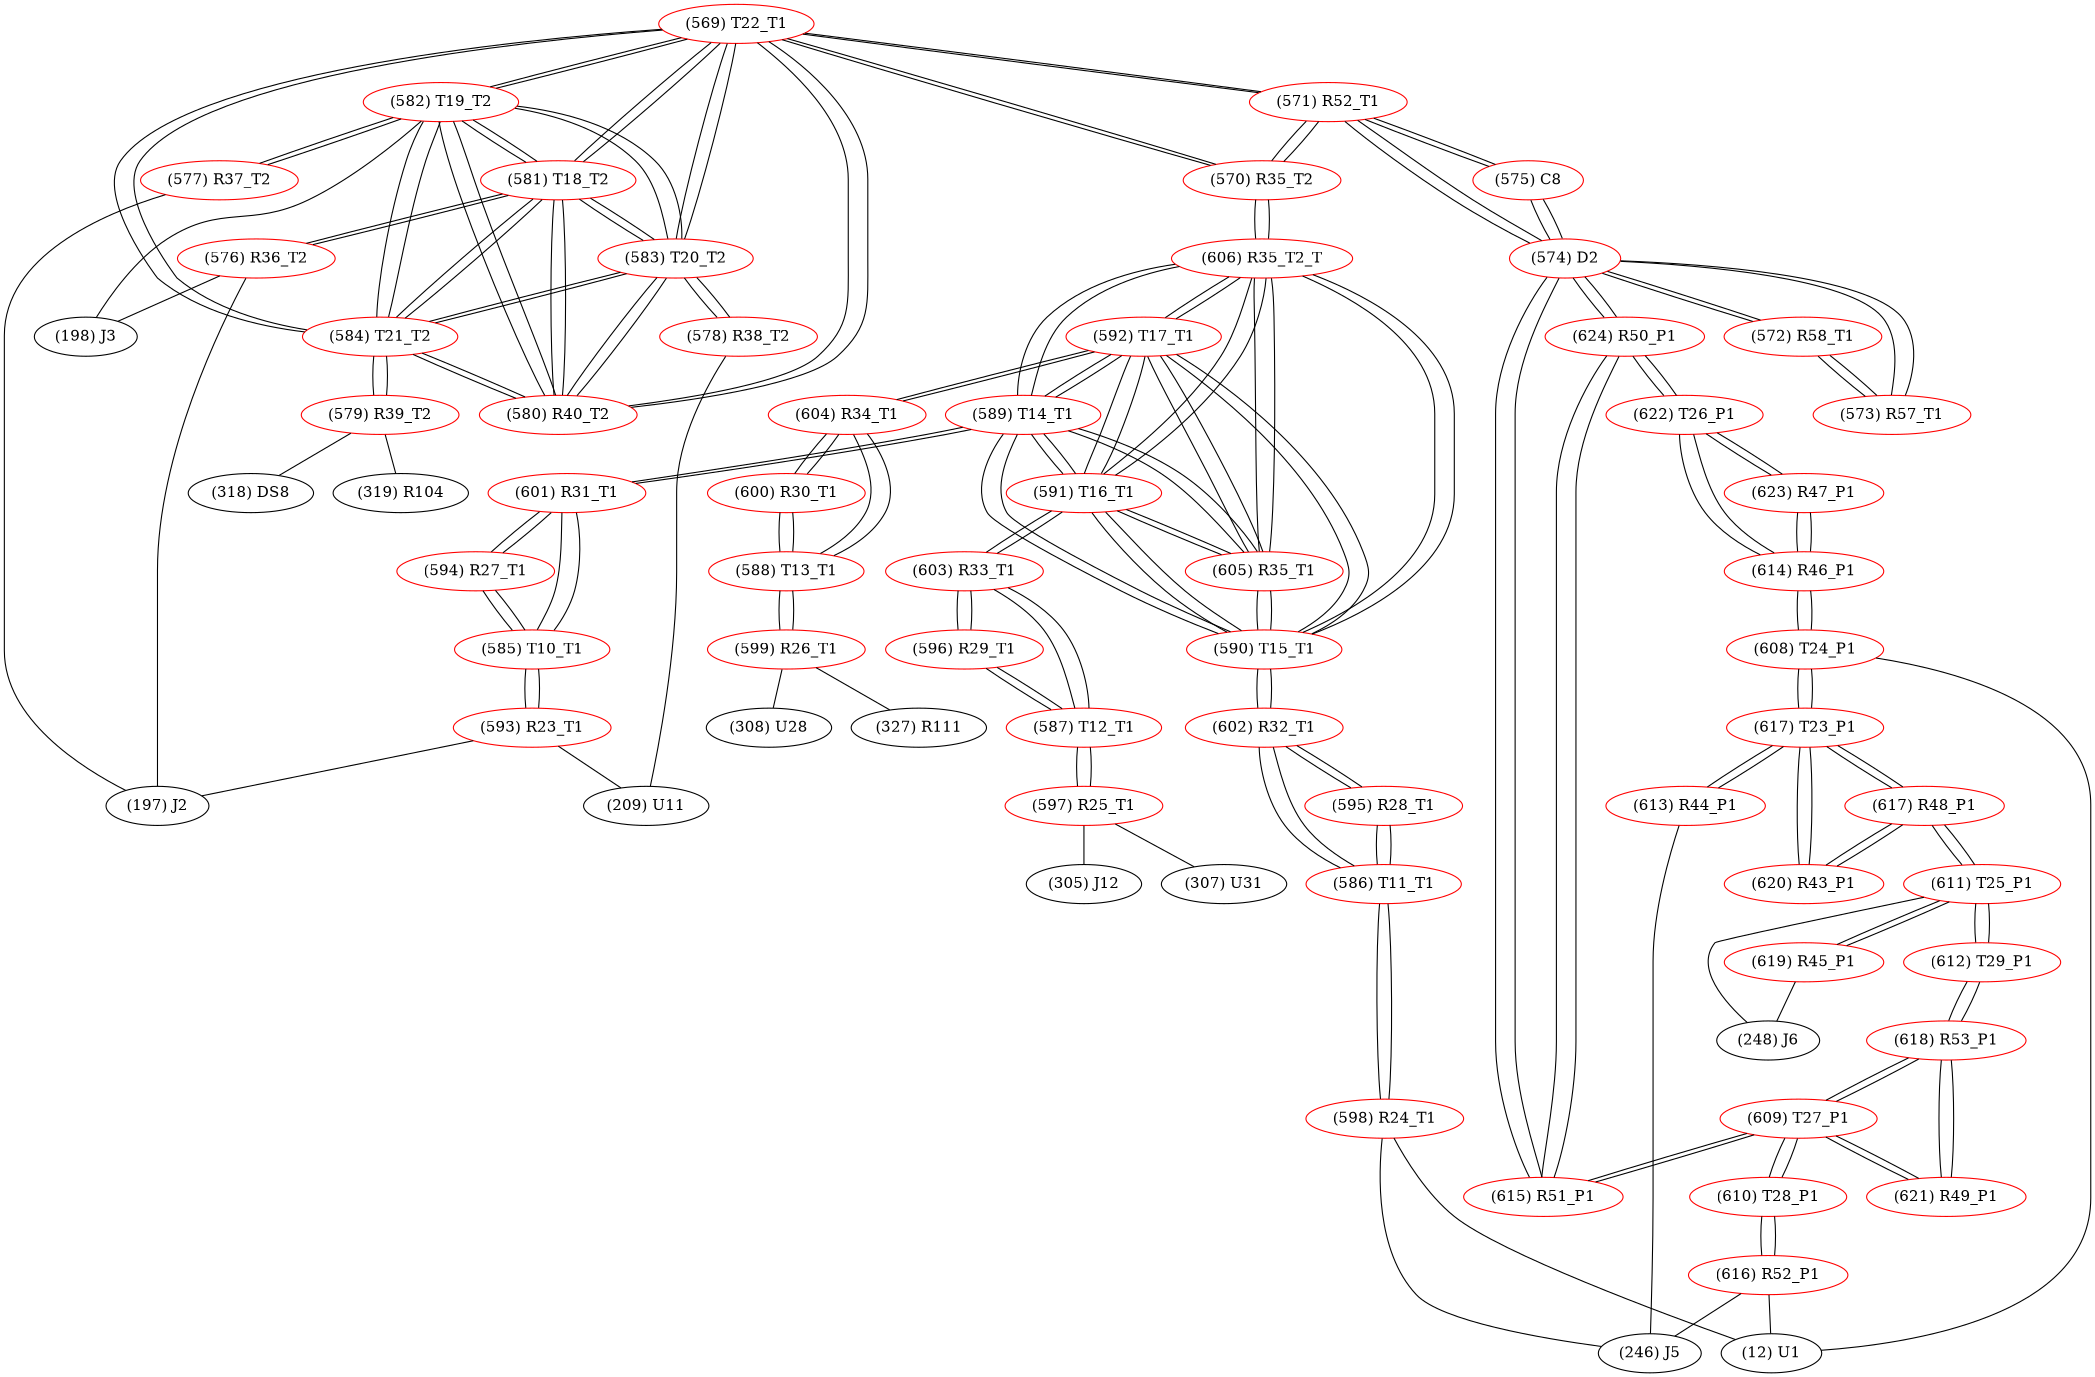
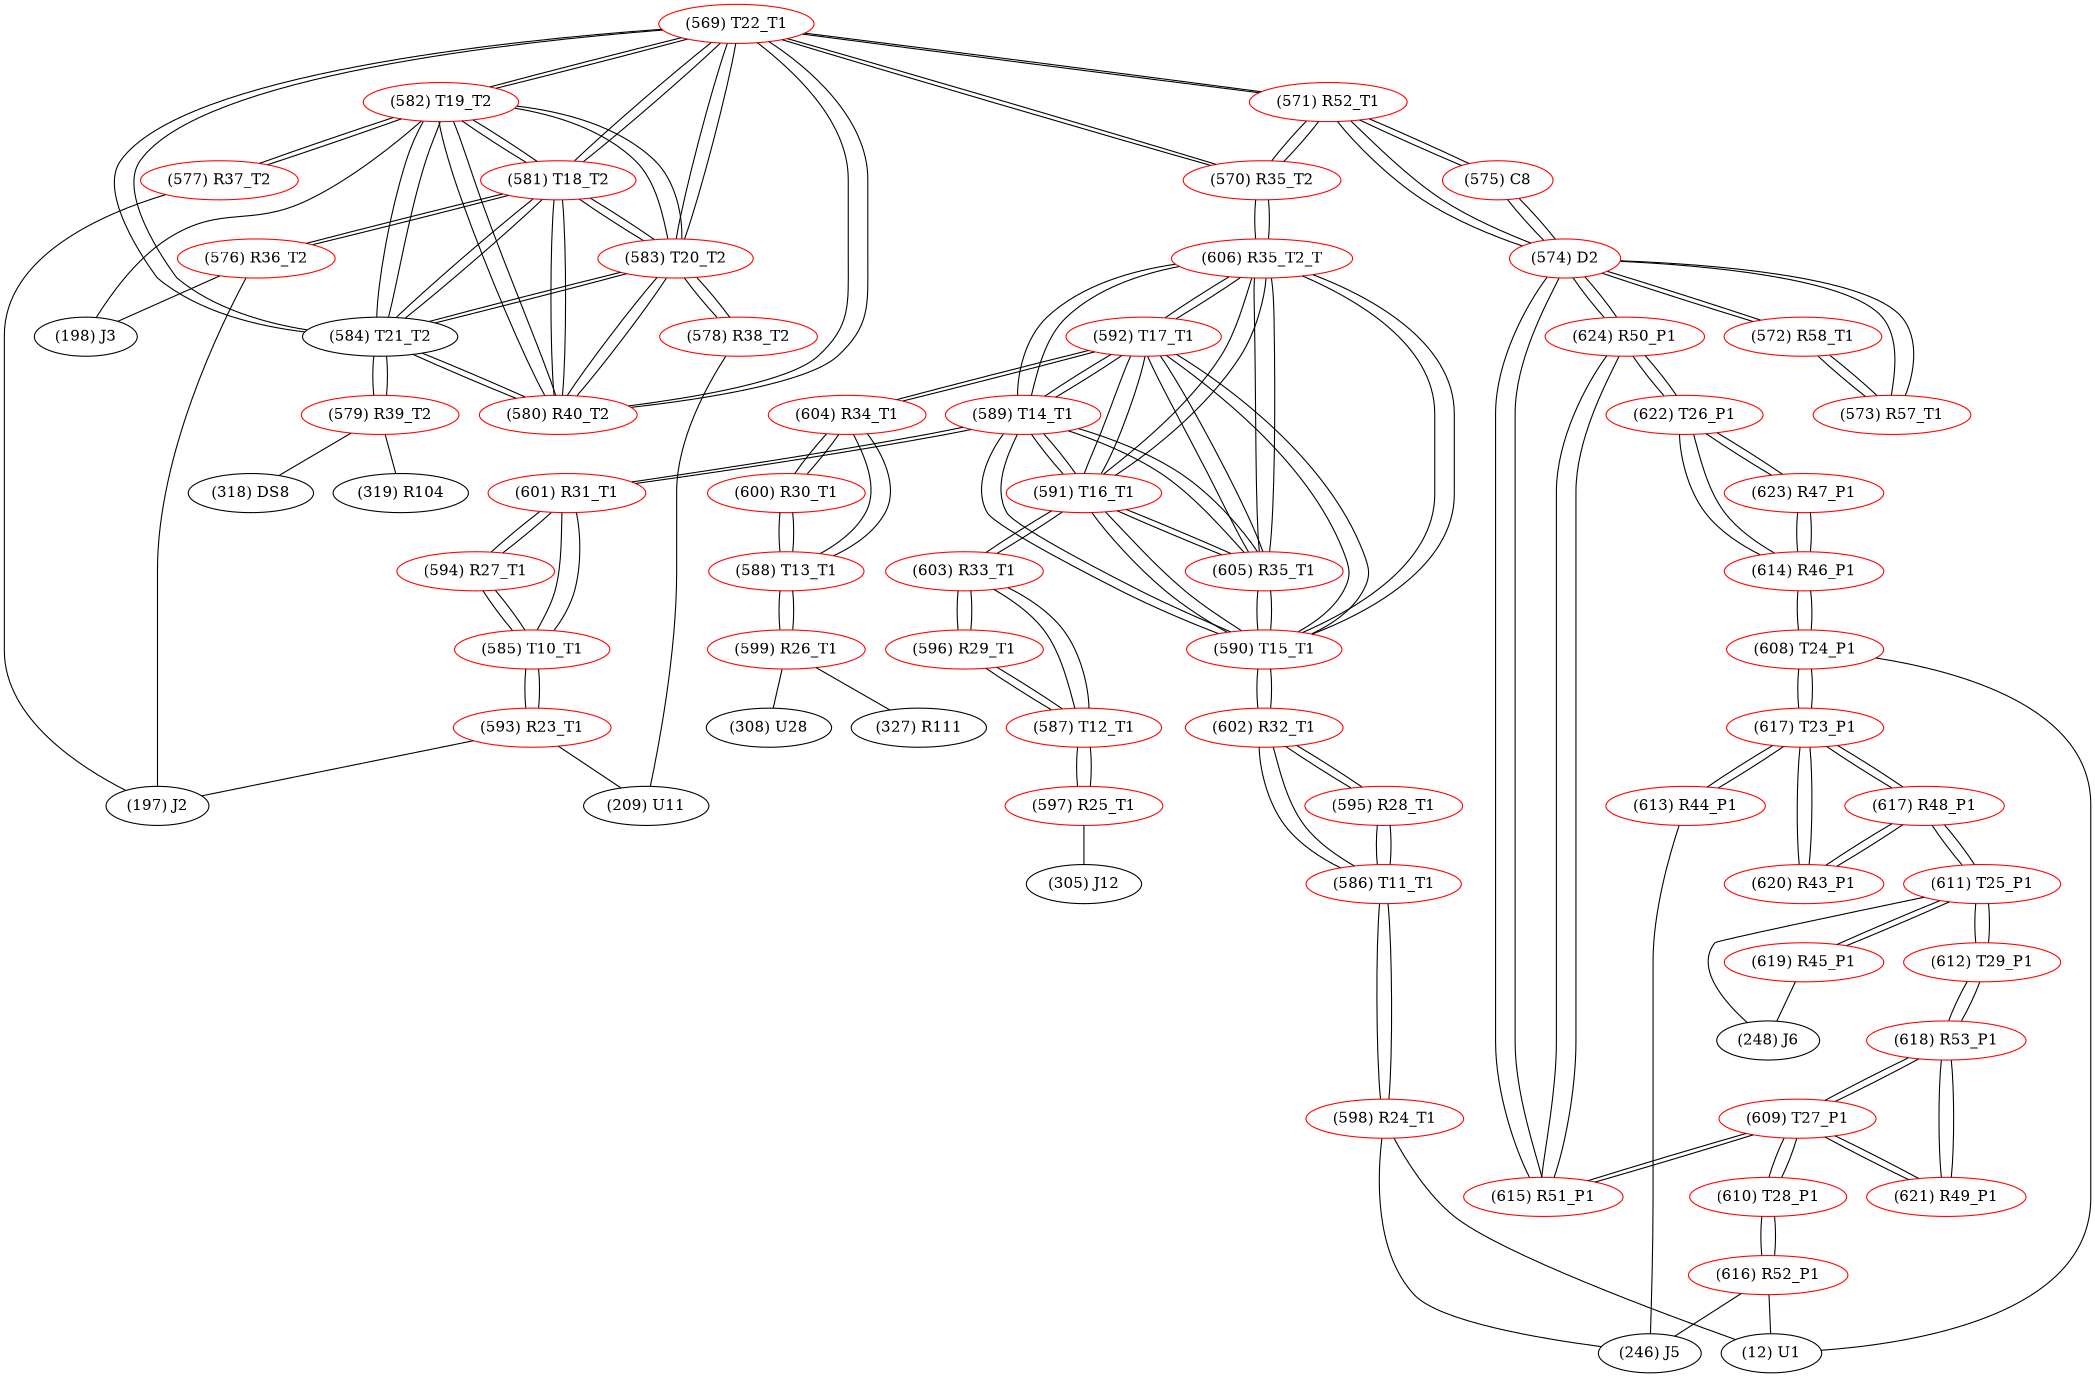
node "(584) T21_T2": color red -> black
node "(307) U31": removed
